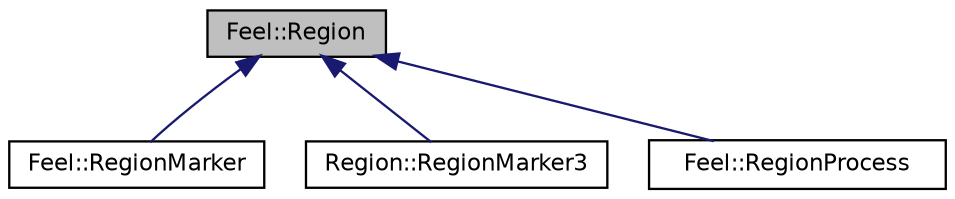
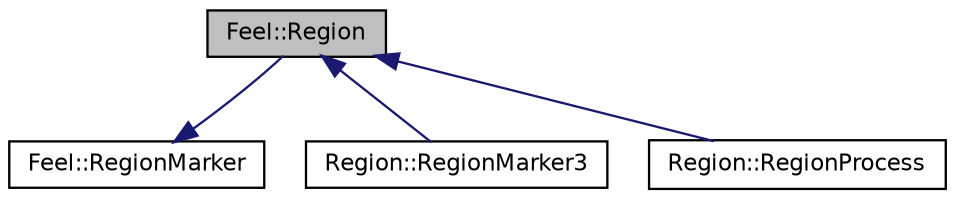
edge "Feel::RegionMarker" -> "Feel::Region": reversed
node "Feel::RegionProcess": label "Feel::RegionProcess" -> "Region::RegionProcess"
